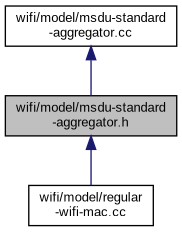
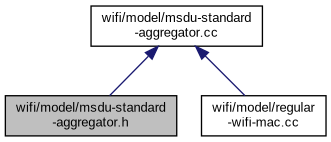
edge "wifi/model/regular -wifi-mac.cc" -> "wifi/model/msdu-standard -aggregator.h": now "wifi/model/regular -wifi-mac.cc" -> "wifi/model/msdu-standard -aggregator.cc"
